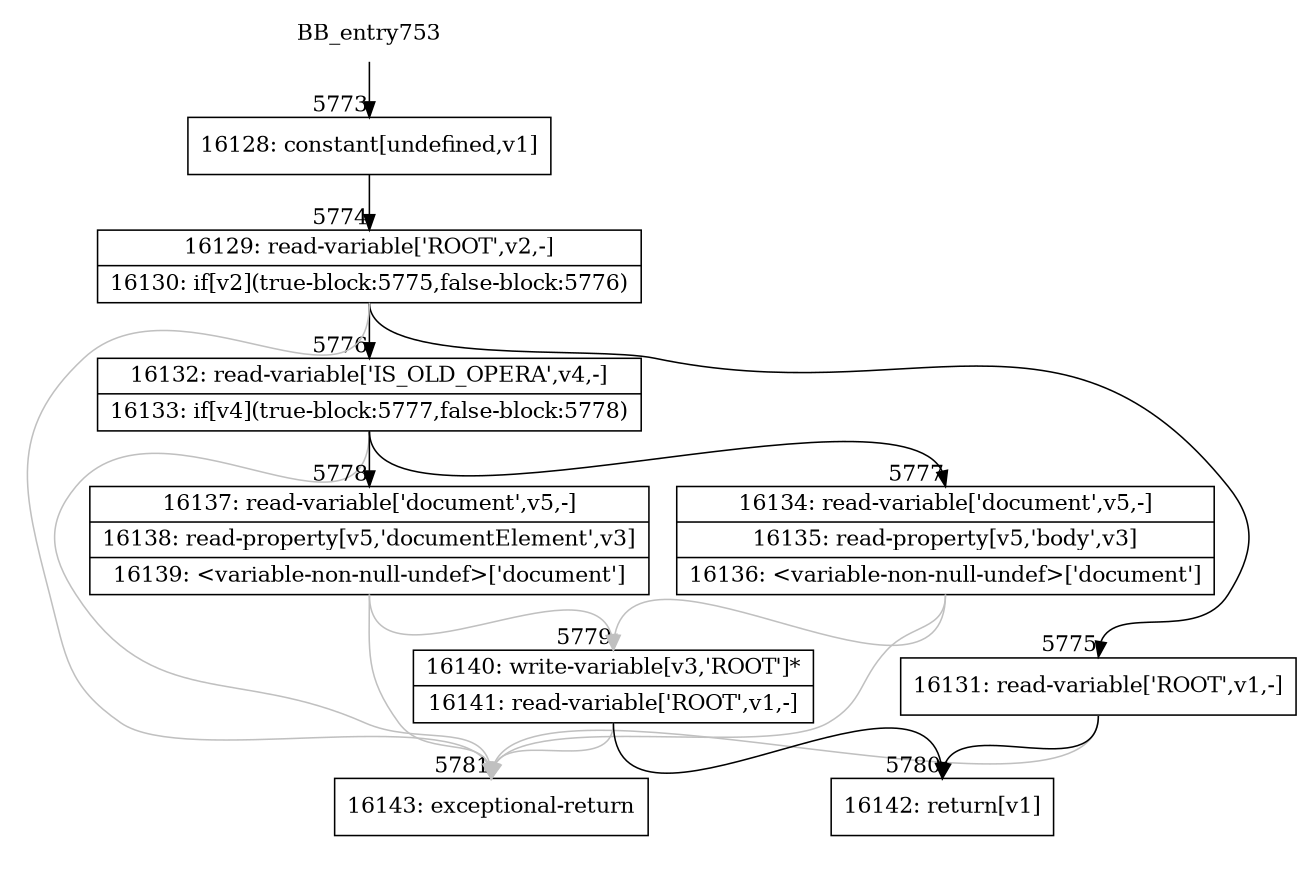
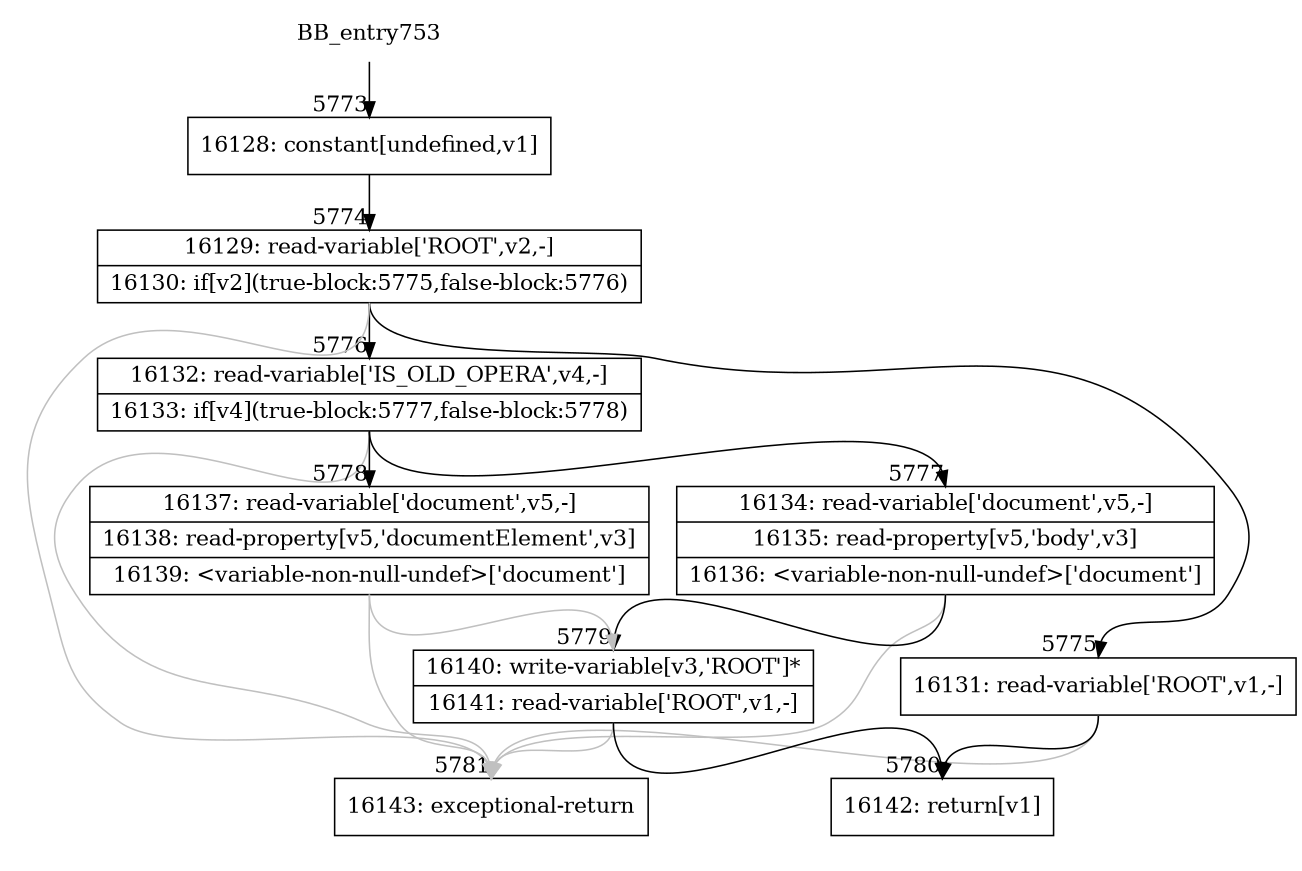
edge "16134: read-variable['document',v5,-]" -> "16140: write-variable[v3,'ROOT']*": color gray -> black
